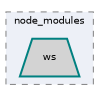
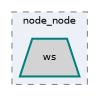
cluster "node_modules": label "node_modules" -> "node_node"
